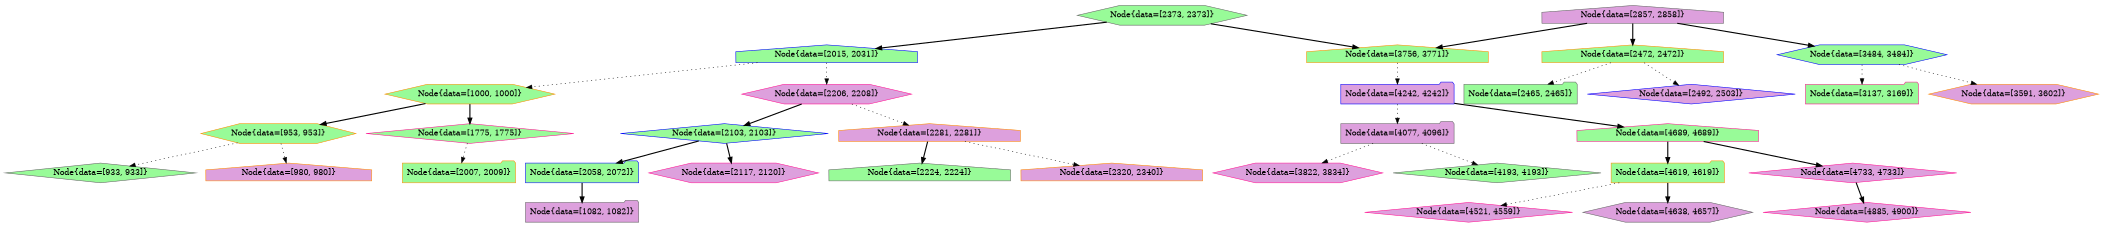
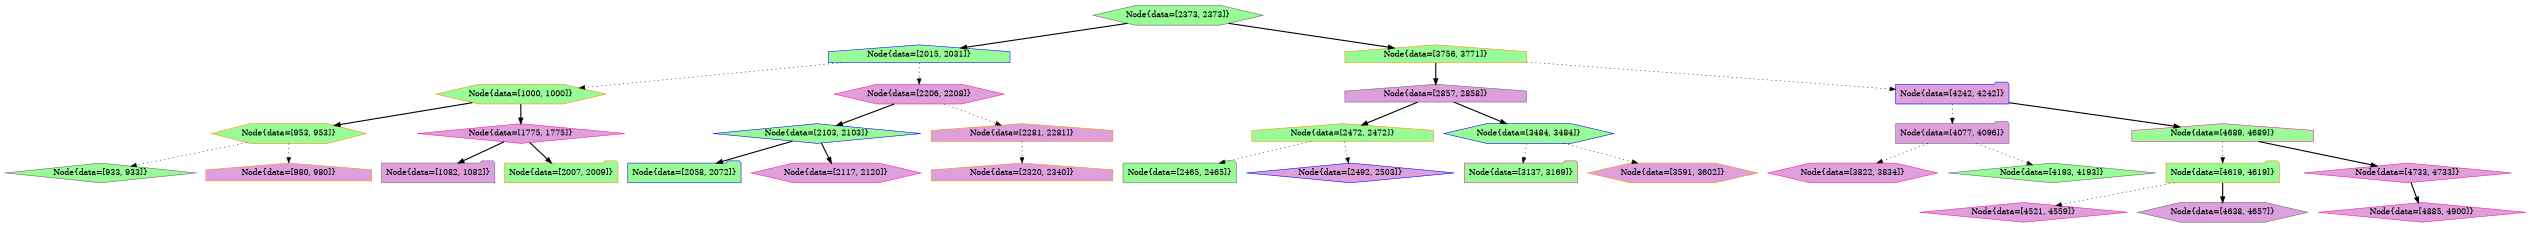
edge "Node{data=[2857, 2858]}" -> "Node{data=[3756, 3771]}": reversed
node "Node{data=[1775, 1775]}": fillcolor palegreen -> plum
edge "Node{data=[1775, 1775]}" -> "Node{data=[2007, 2009]}": style dotted -> bold
edge "Node{data=[4689, 4689]}" -> "Node{data=[4619, 4619]}": style bold -> dotted
node "Node{data=[2224, 2224]}": removed
edge "Node{data=[2058, 2072]}" -> "Node{data=[1082, 1082]}": now "Node{data=[1775, 1775]}" -> "Node{data=[1082, 1082]}"
